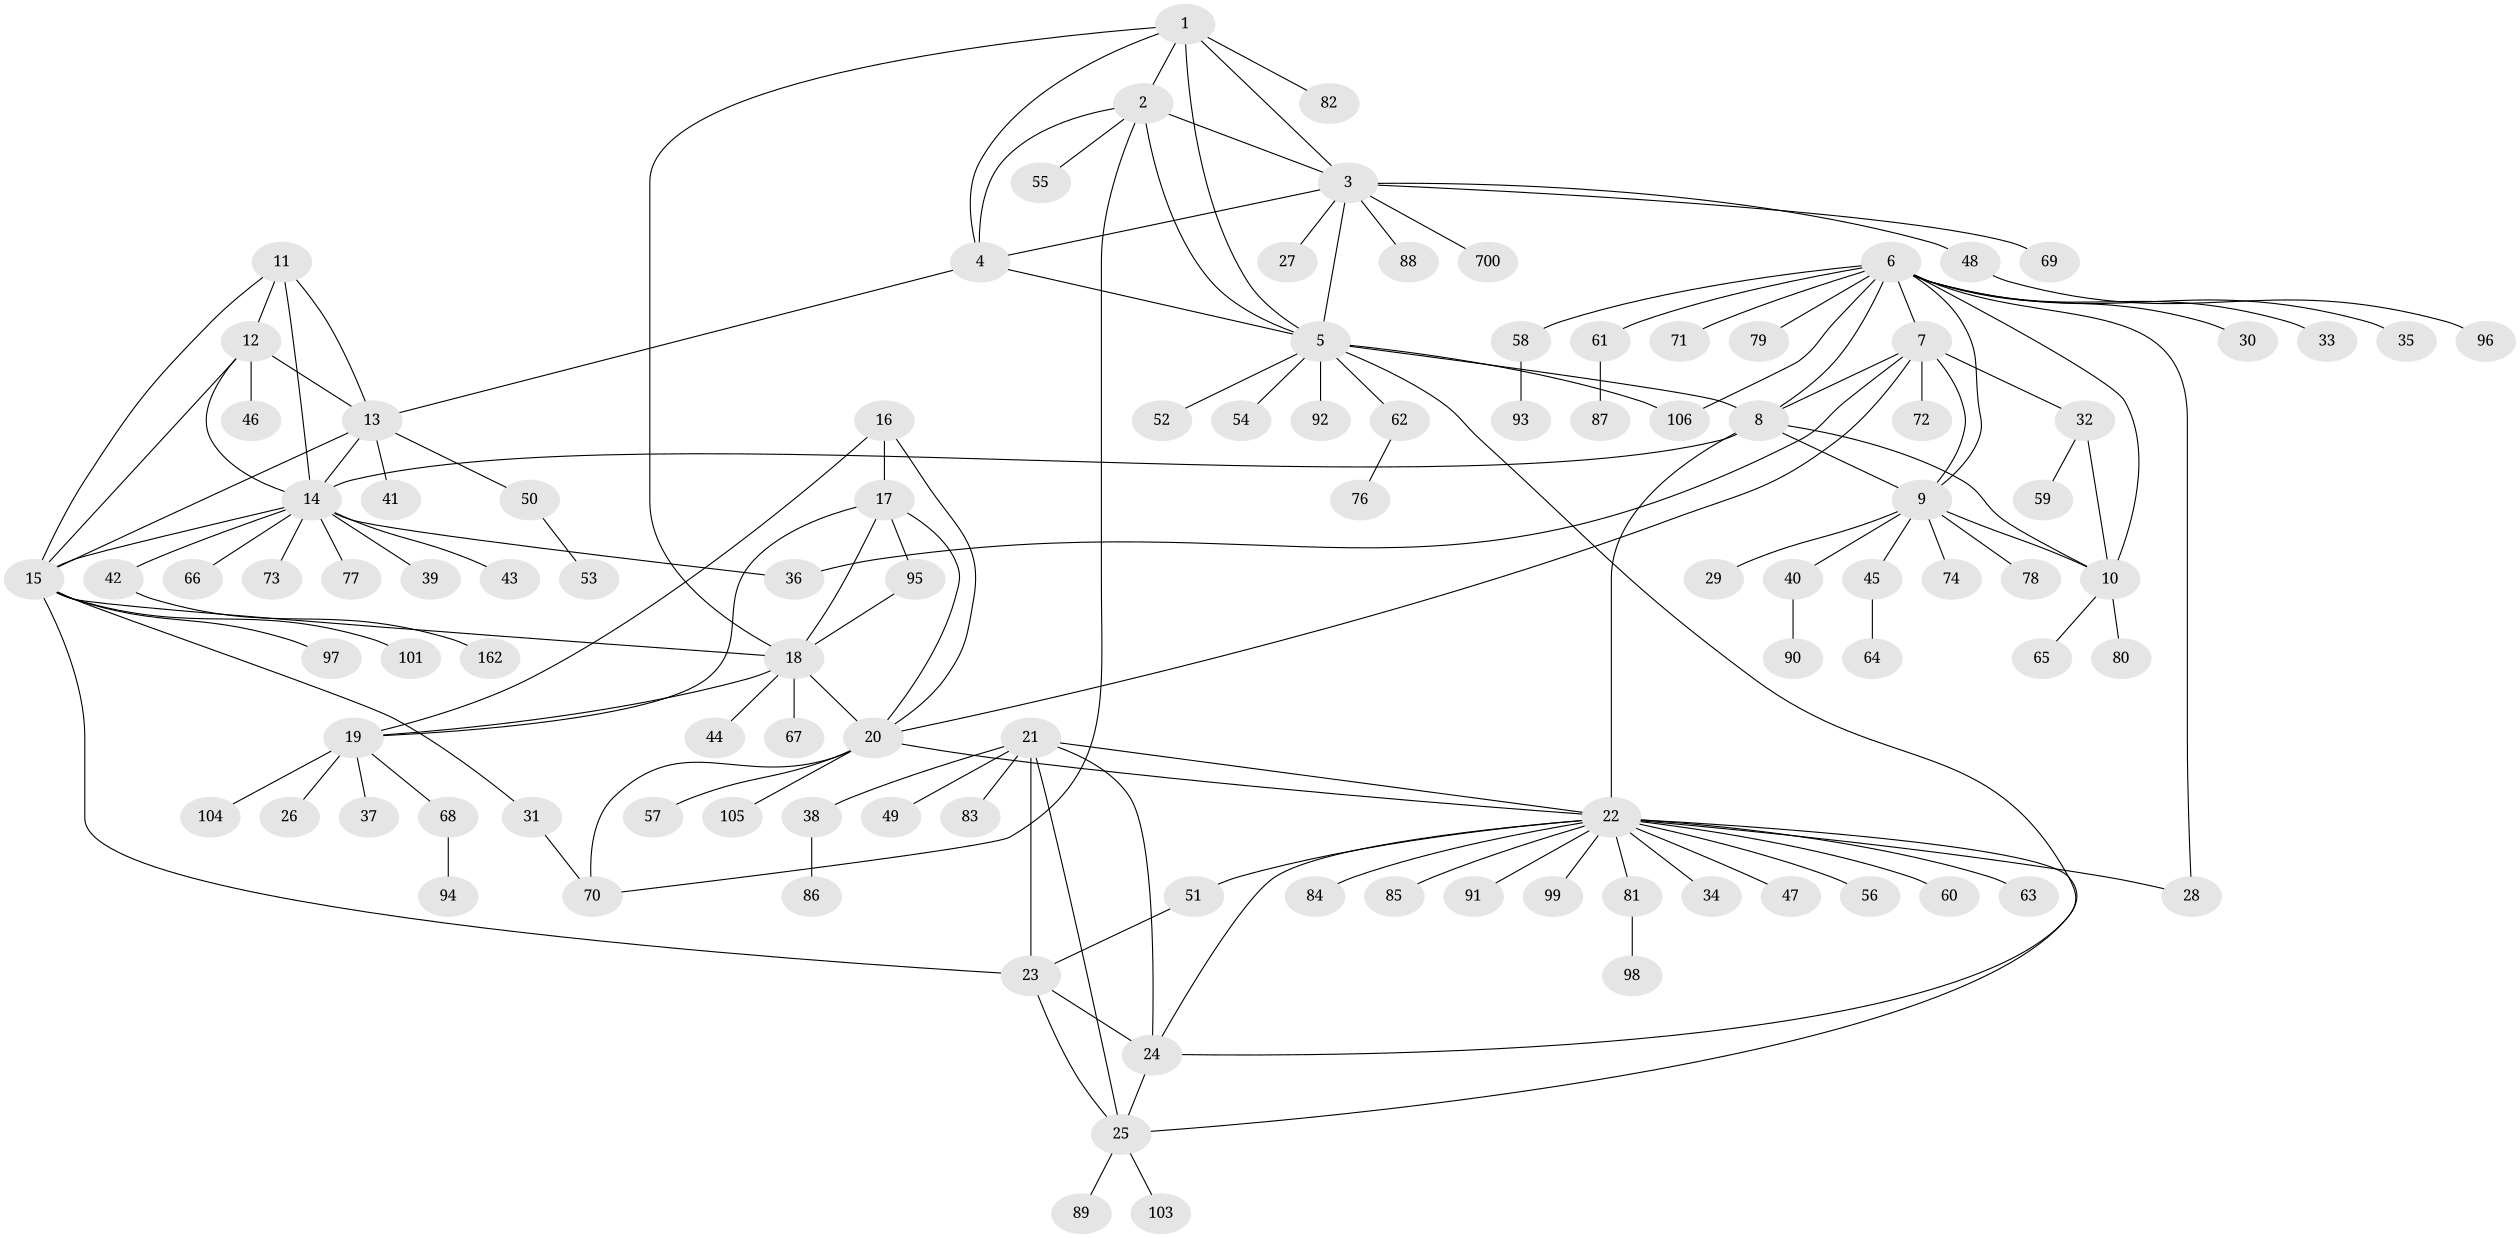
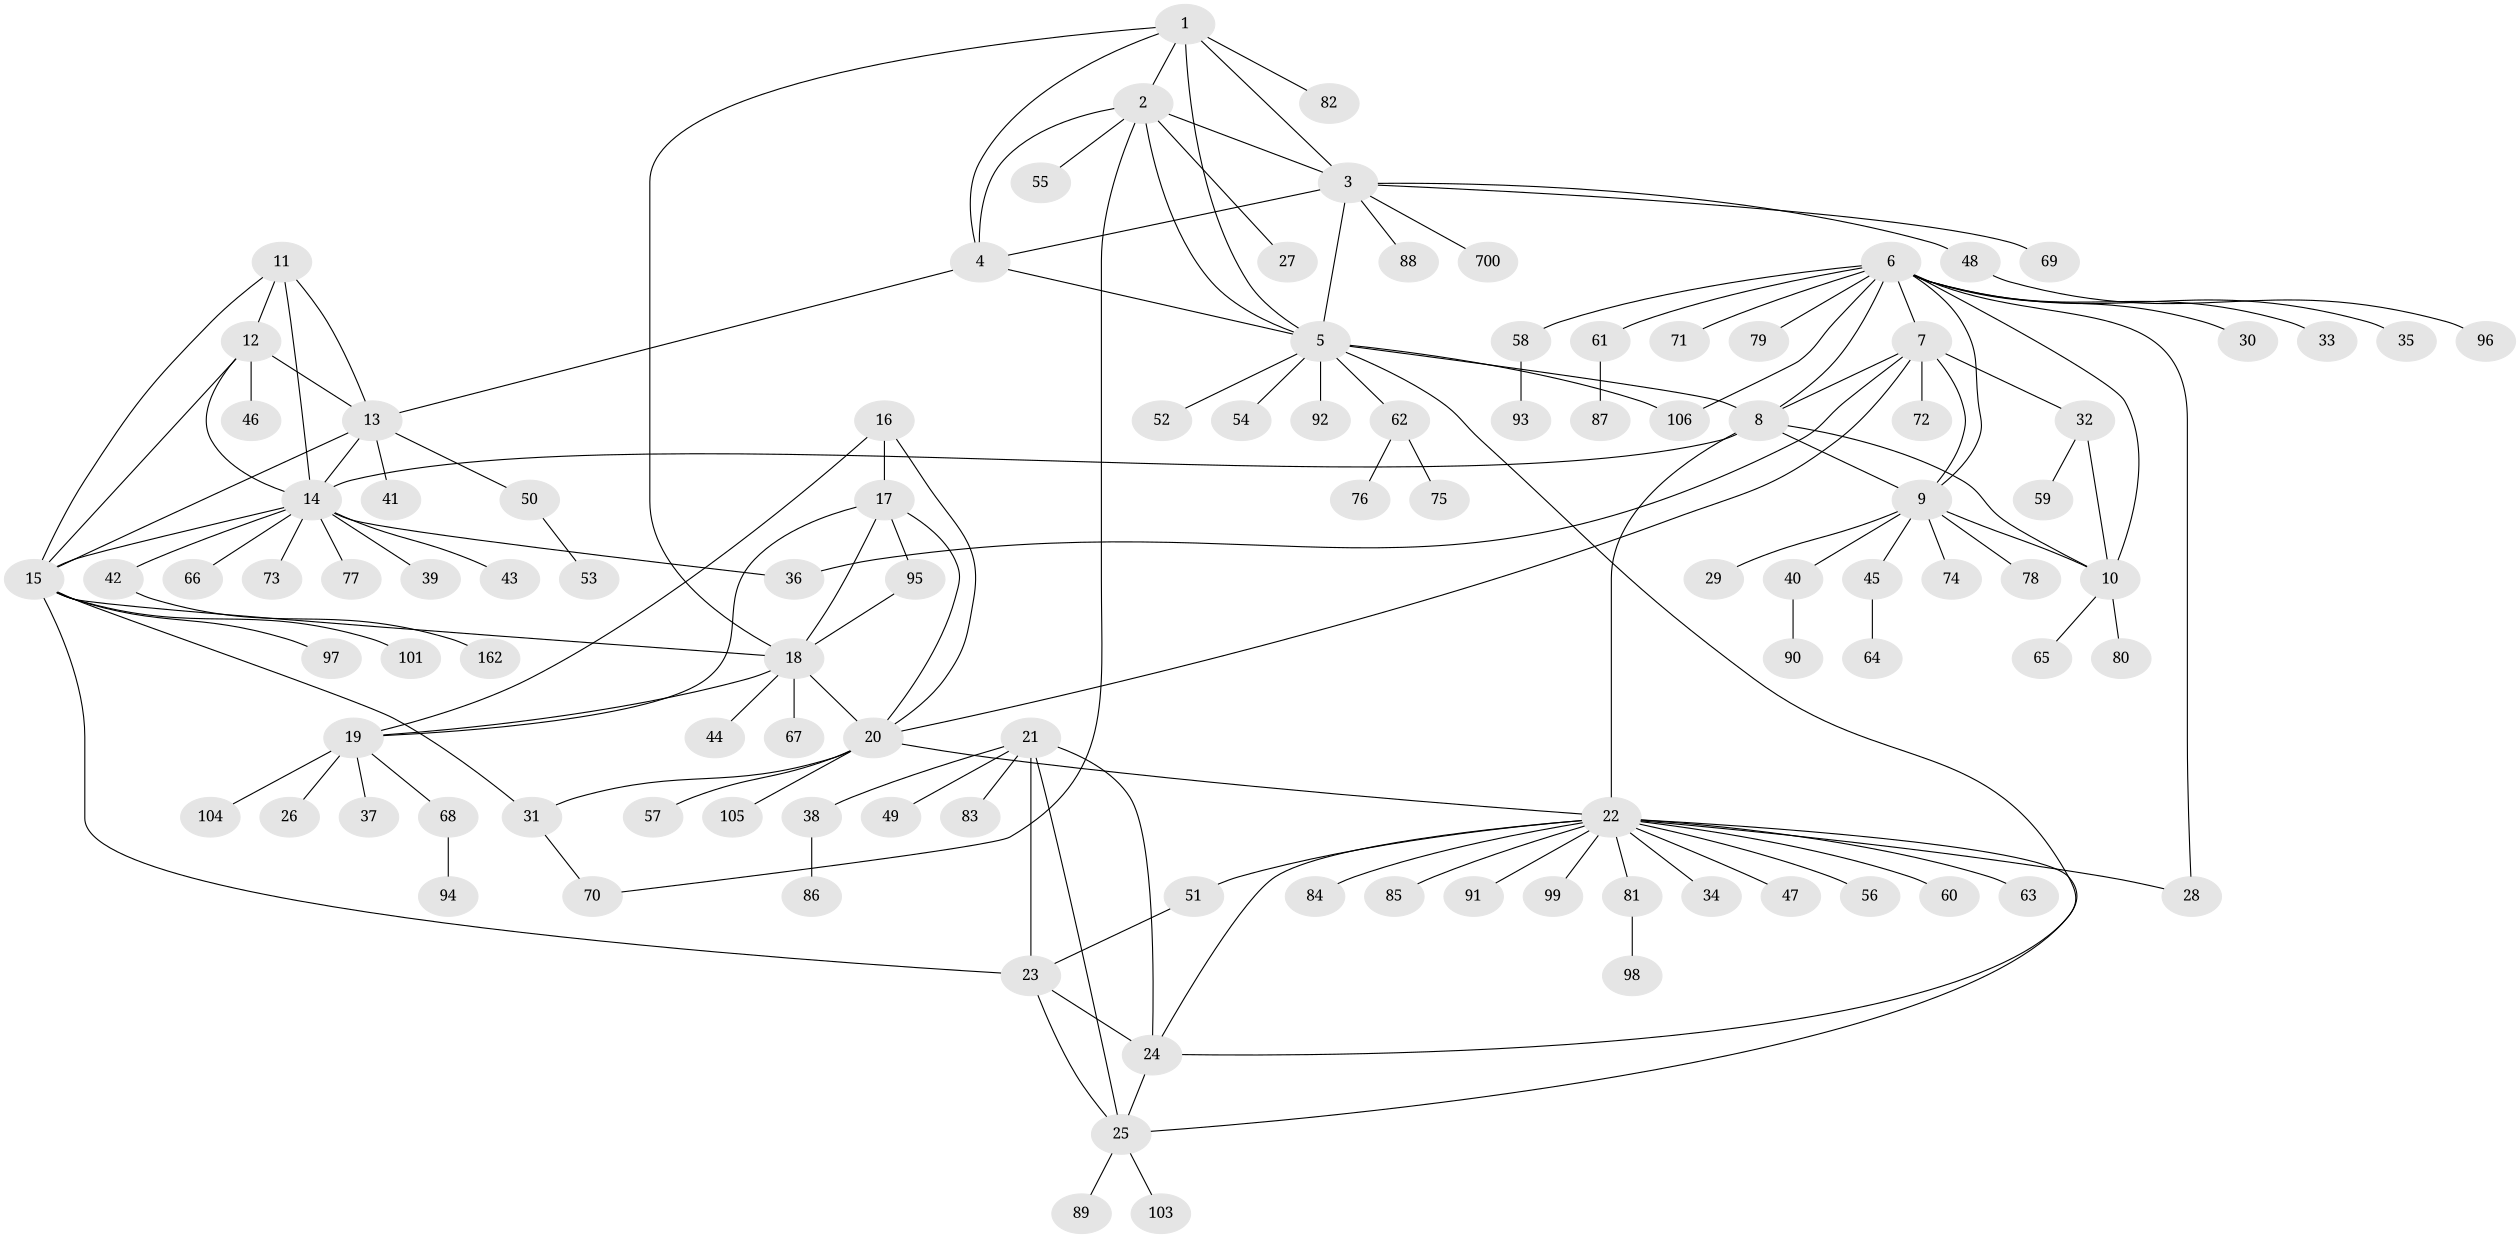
edge "3" -- "27": now "2" -- "27"
node "75": added
edge "20" -- "70": now "20" -- "31"
edge "21" -- "22": removed
